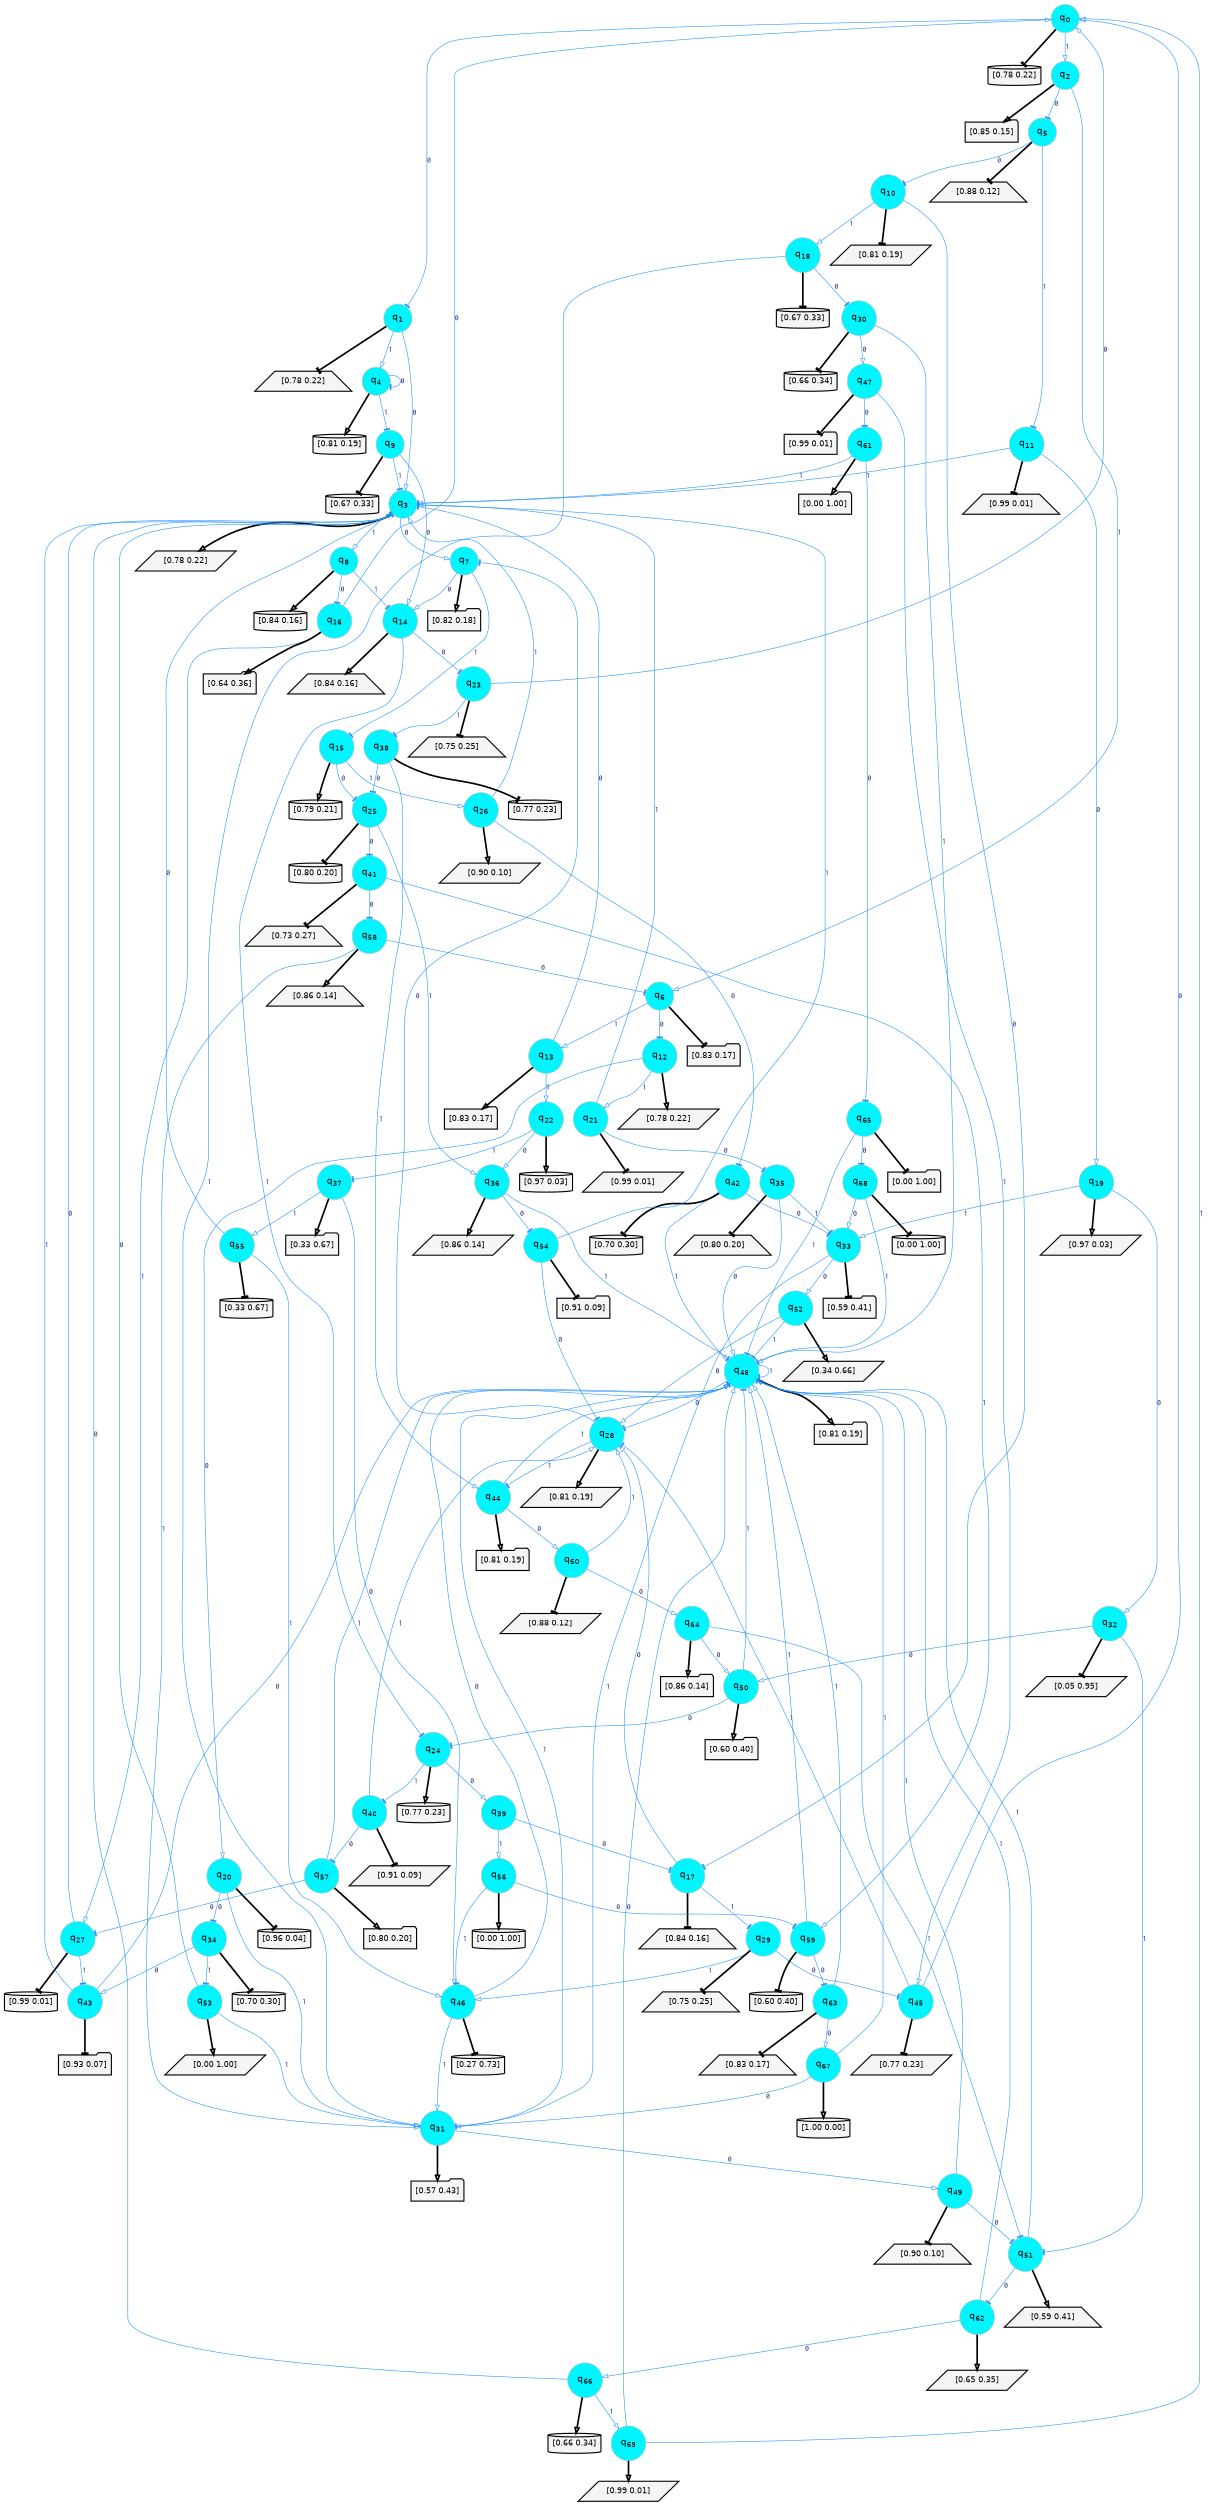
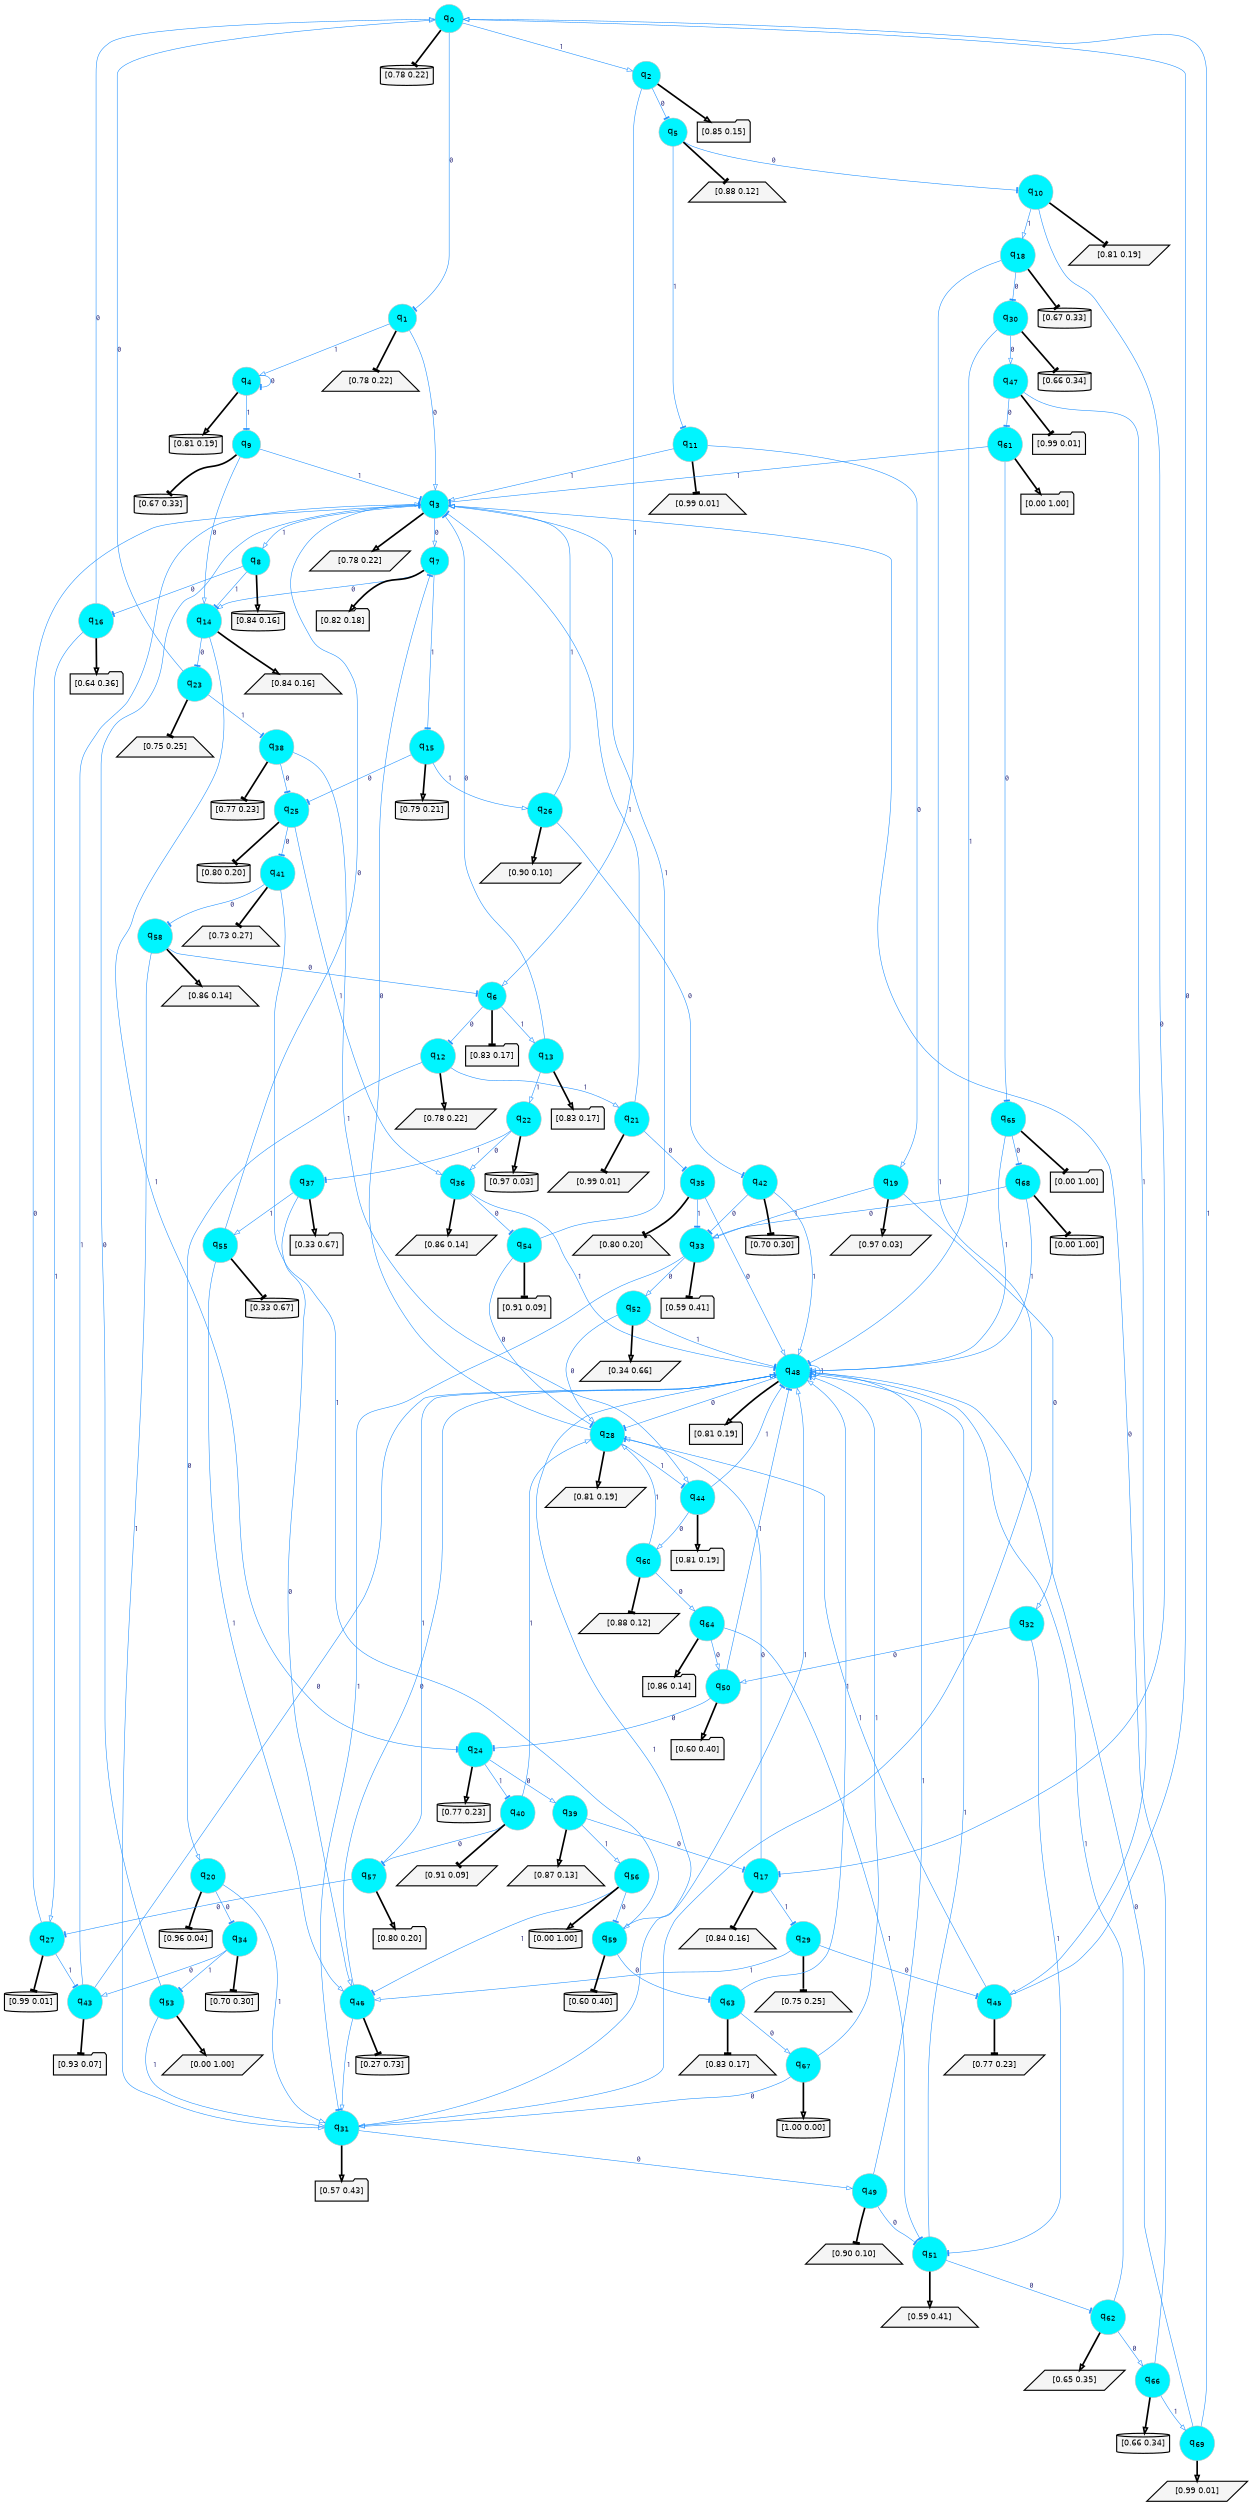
node "[0.05 0.95]": removed
node "[0.87 0.13]": added
